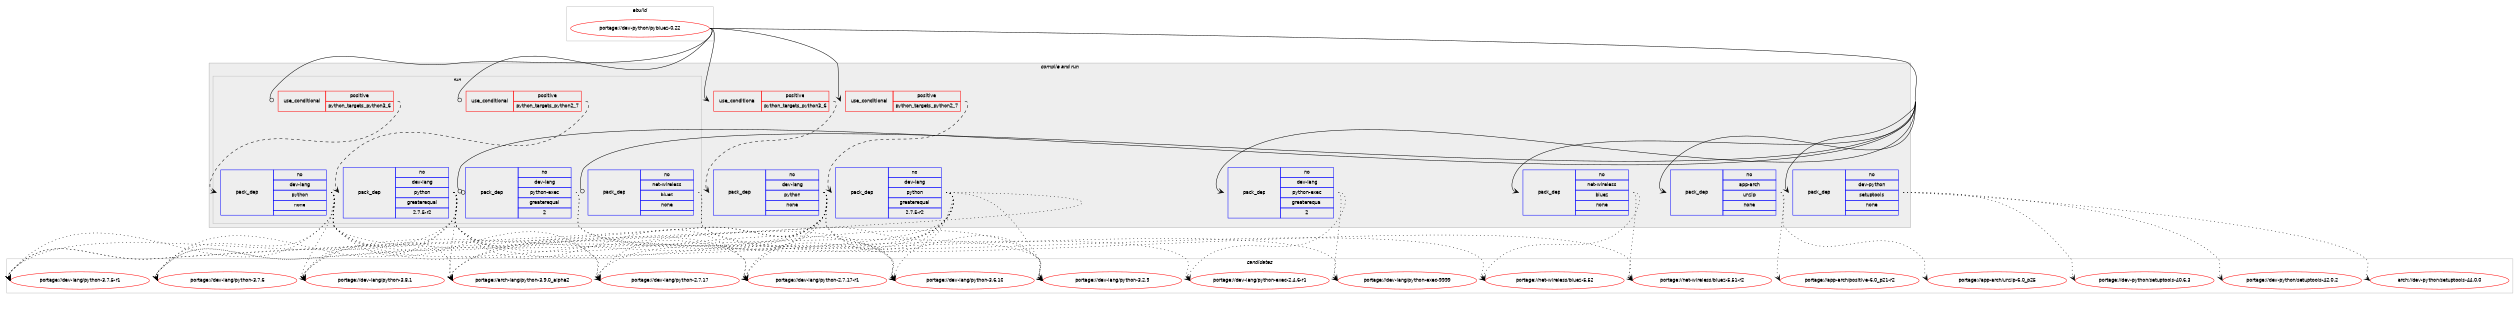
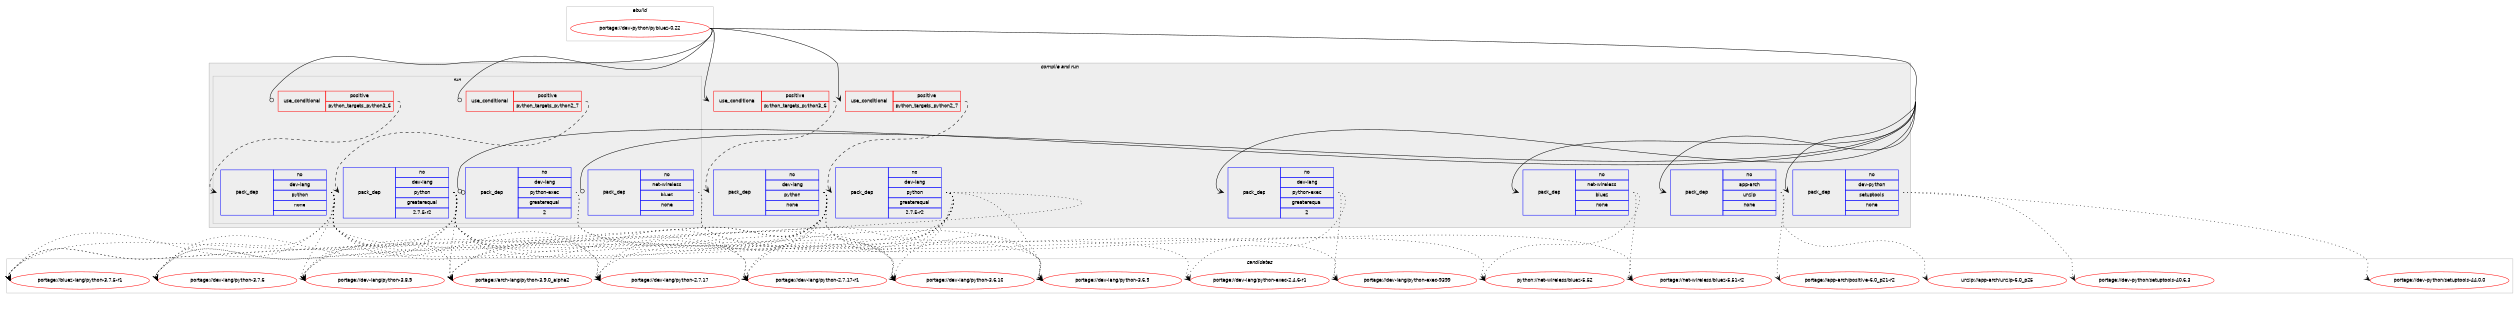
node "portage://dev-lang/python-3.7.5-r1": label "portage://dev-lang/python-3.7.5-r1" -> "portage://bluez-lang/python-3.7.5-r1"
node "portage://dev-lang/python-3.8.1": label "portage://dev-lang/python-3.8.1" -> "portage://dev-lang/python-3.8.9"
node "portage://dev-lang/python-3.2.9": label "portage://dev-lang/python-3.2.9" -> "portage://dev-lang/python-3.6.9"
node "portage://dev-lang/python-exec-9999": label "portage://dev-lang/python-exec-9999" -> "portage://dev-lang/python-exec-9399"
node "portage://net-wireless/bluez-5.52": label "portage://net-wireless/bluez-5.52" -> "python://net-wireless/bluez-5.52"
node "portage://app-arch/unzip-6.0_p25": label "portage://app-arch/unzip-6.0_p25" -> "unzip://app-arch/unzip-6.0_p25"
node "portage://dev-python/setuptools-42.0.2": removed
node "arch://dev-python/setuptools-44.0.0": label "arch://dev-python/setuptools-44.0.0" -> "portage://dev-python/setuptools-44.0.0"
